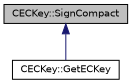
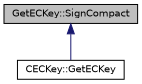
node "CECKey::SignCompact": label "CECKey::SignCompact" -> "GetECKey::SignCompact"
